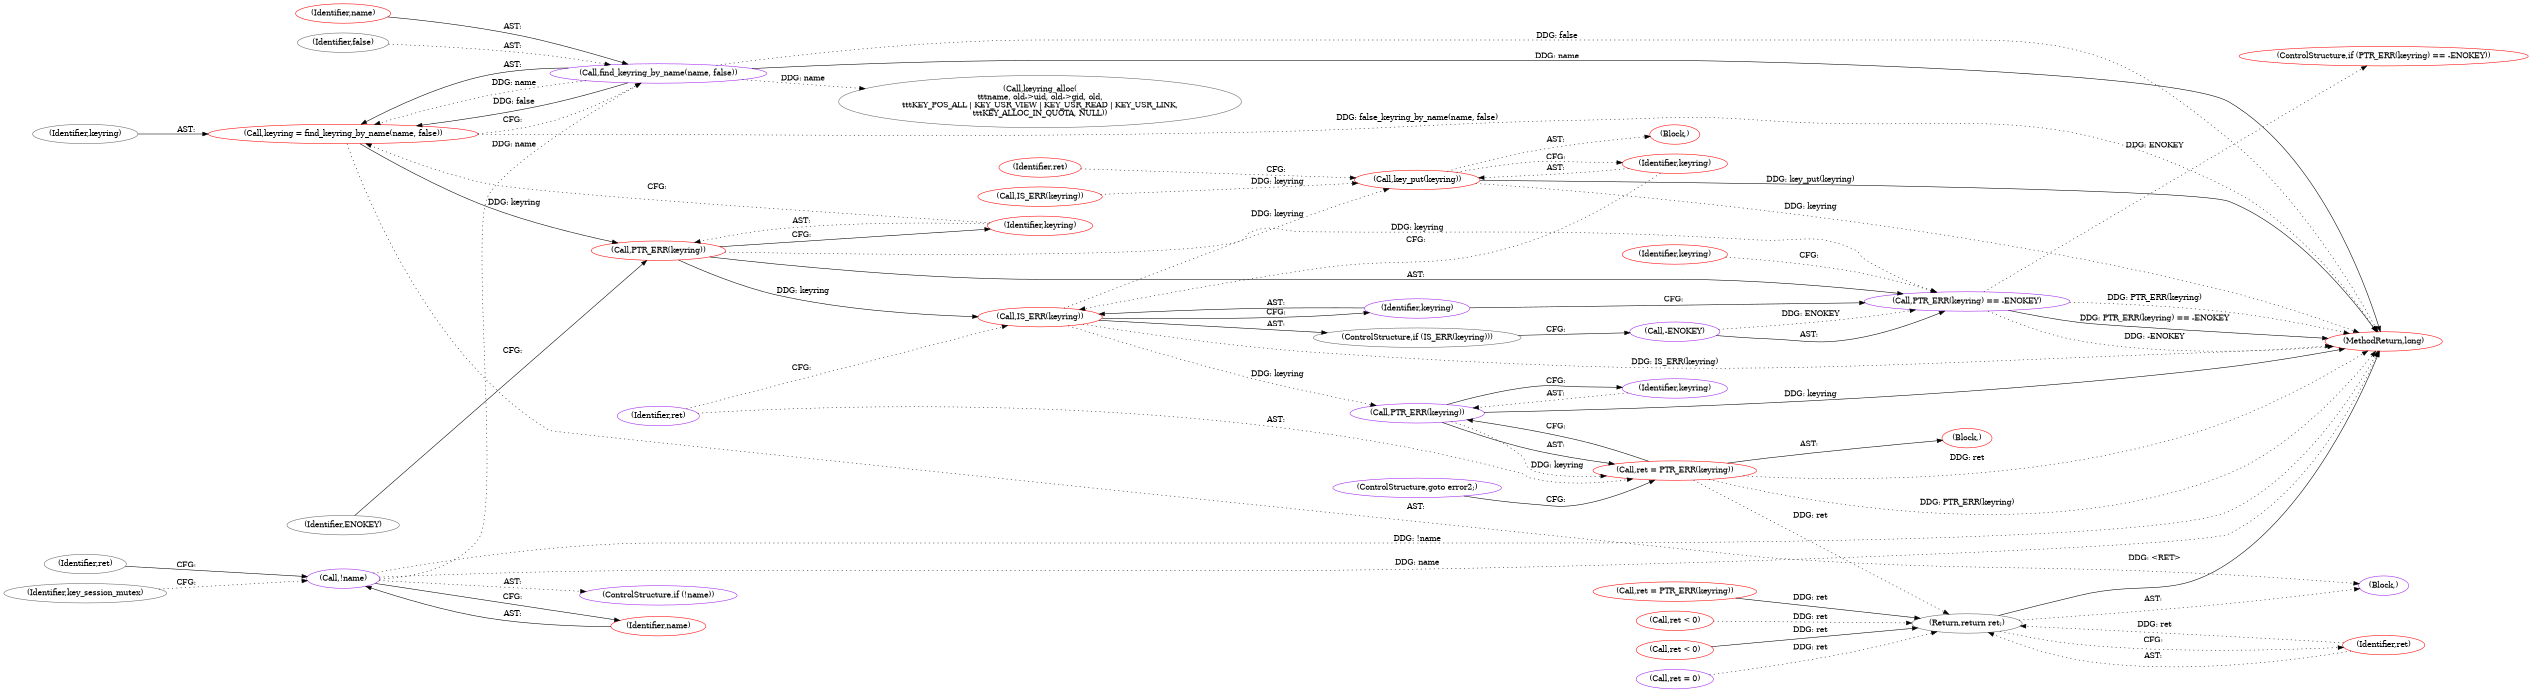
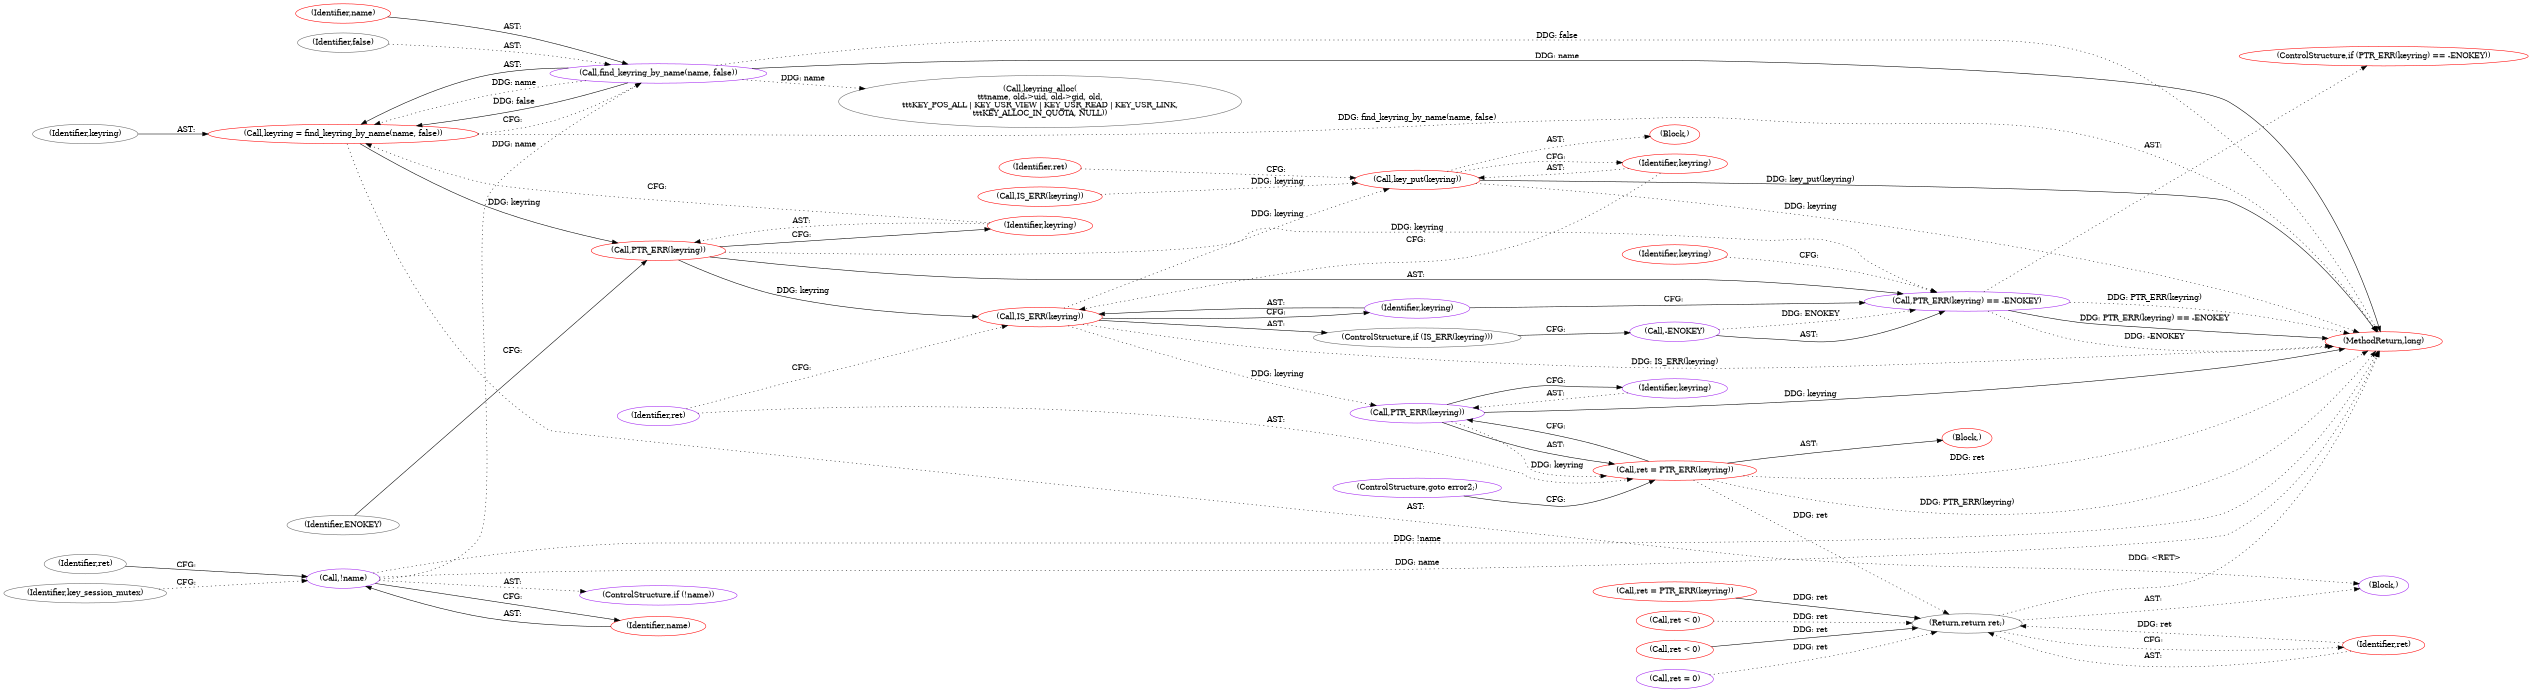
edge "(Call,keyring = find_keyring_by_name(name, false))" -> "(MethodReturn,long)": label "DDG: false_keyring_by_name(name, false)" -> "DDG: find_keyring_by_name(name, false)"
edge "(Call,PTR_ERR(keyring) == -ENOKEY)" -> "(ControlStructure,if (PTR_ERR(keyring) == -ENOKEY))": label "DDG: ENOKEY" -> "AST: "
edge "(Return,return ret;)" -> "(MethodReturn,long)": style solid -> dotted
